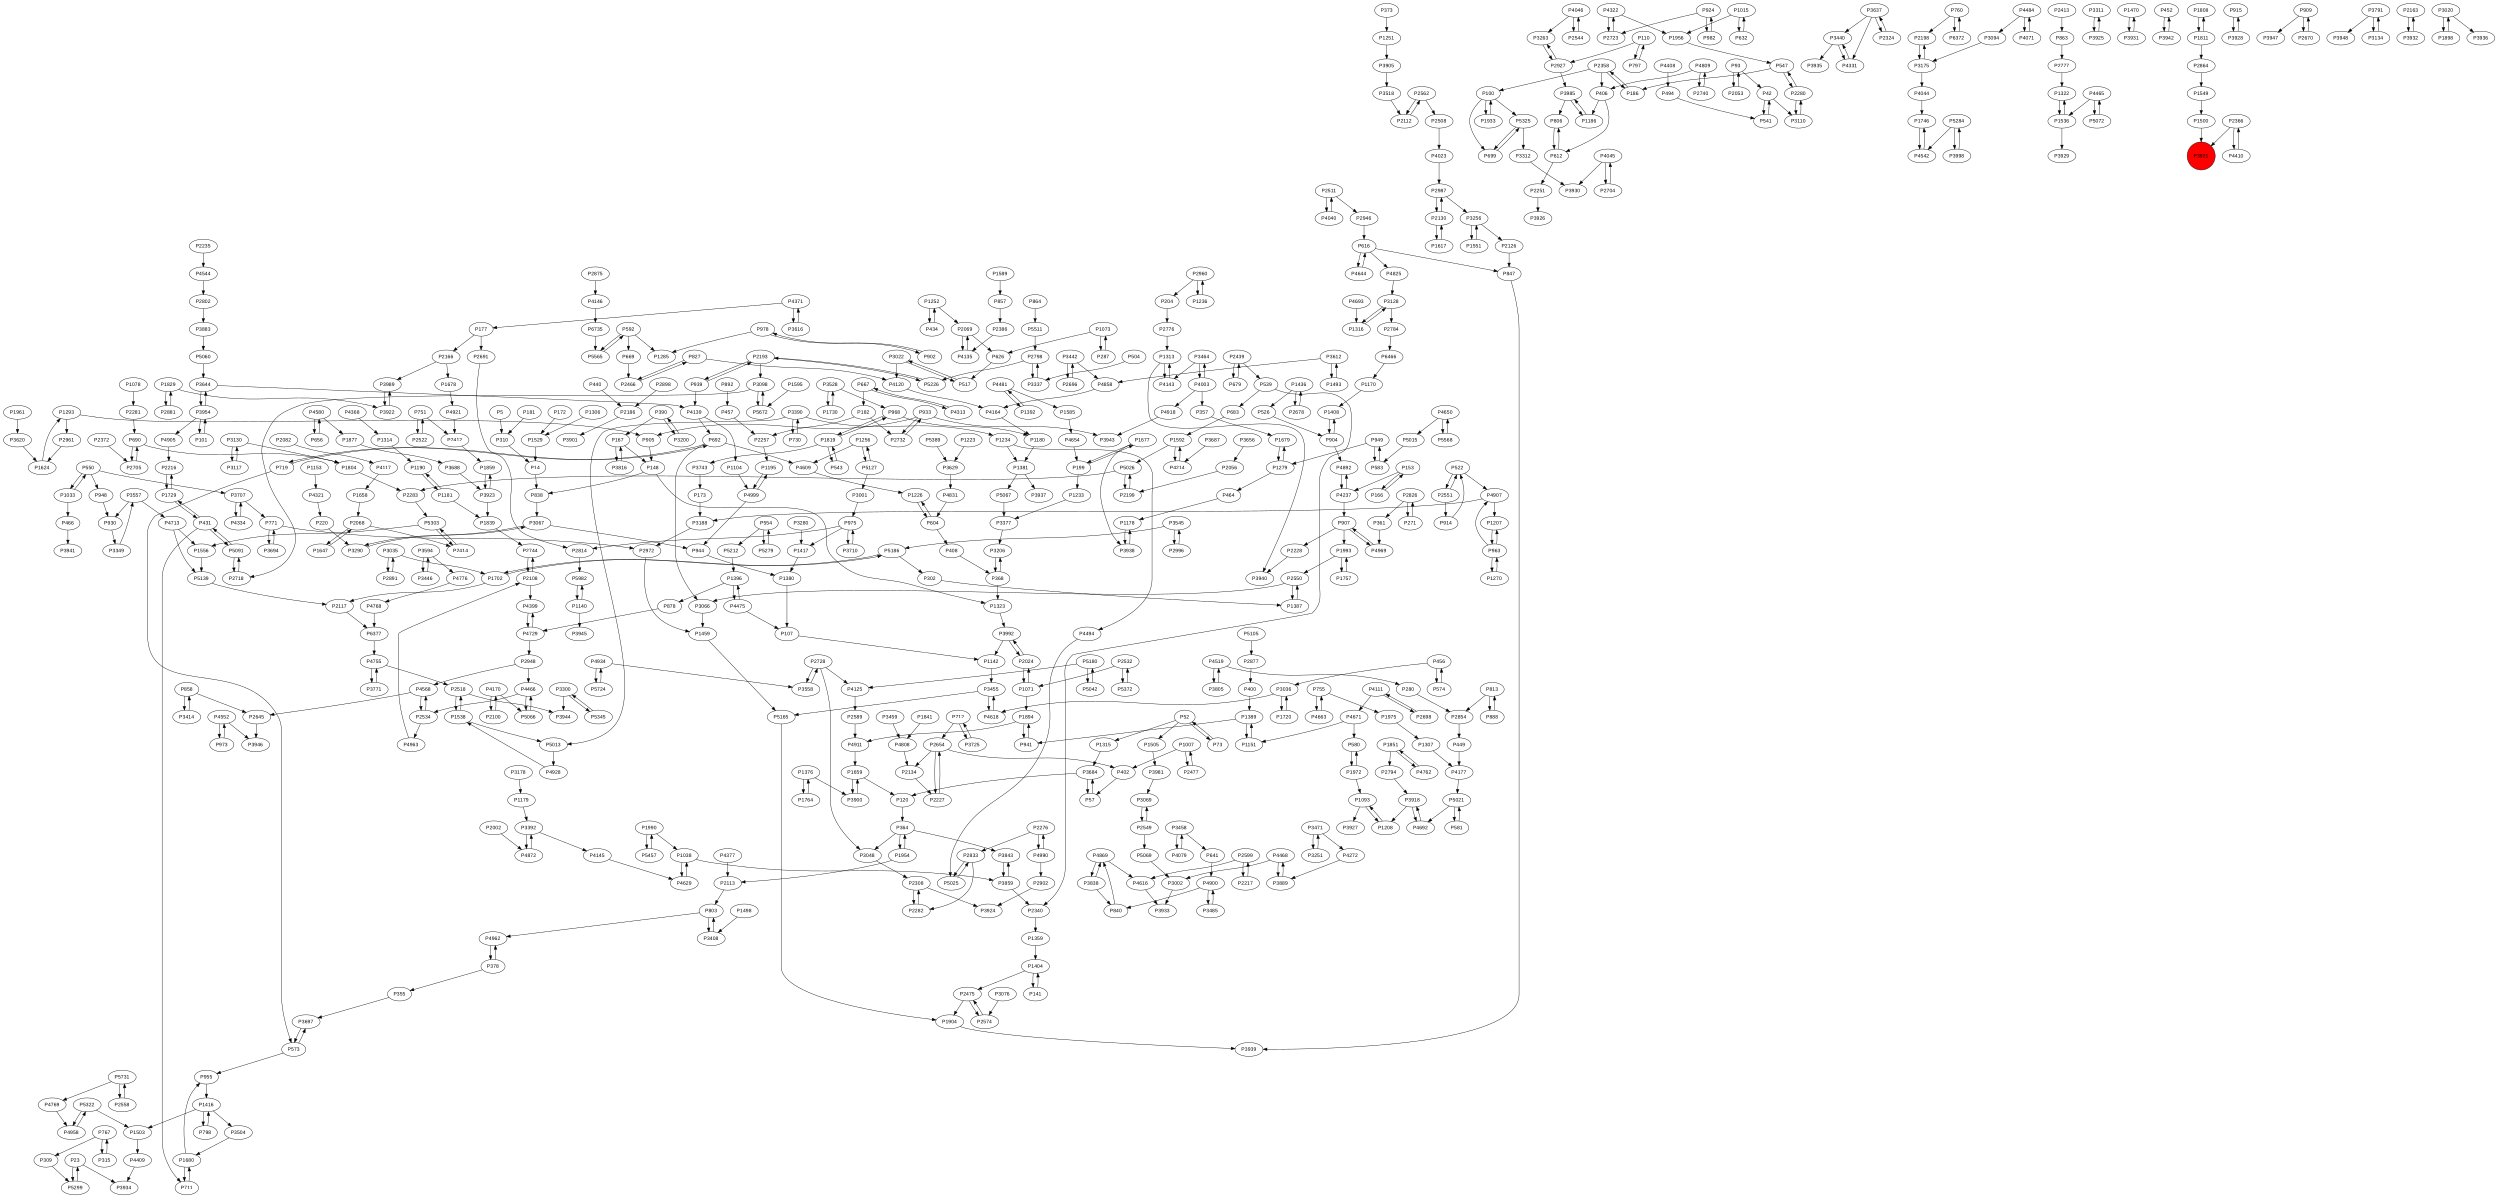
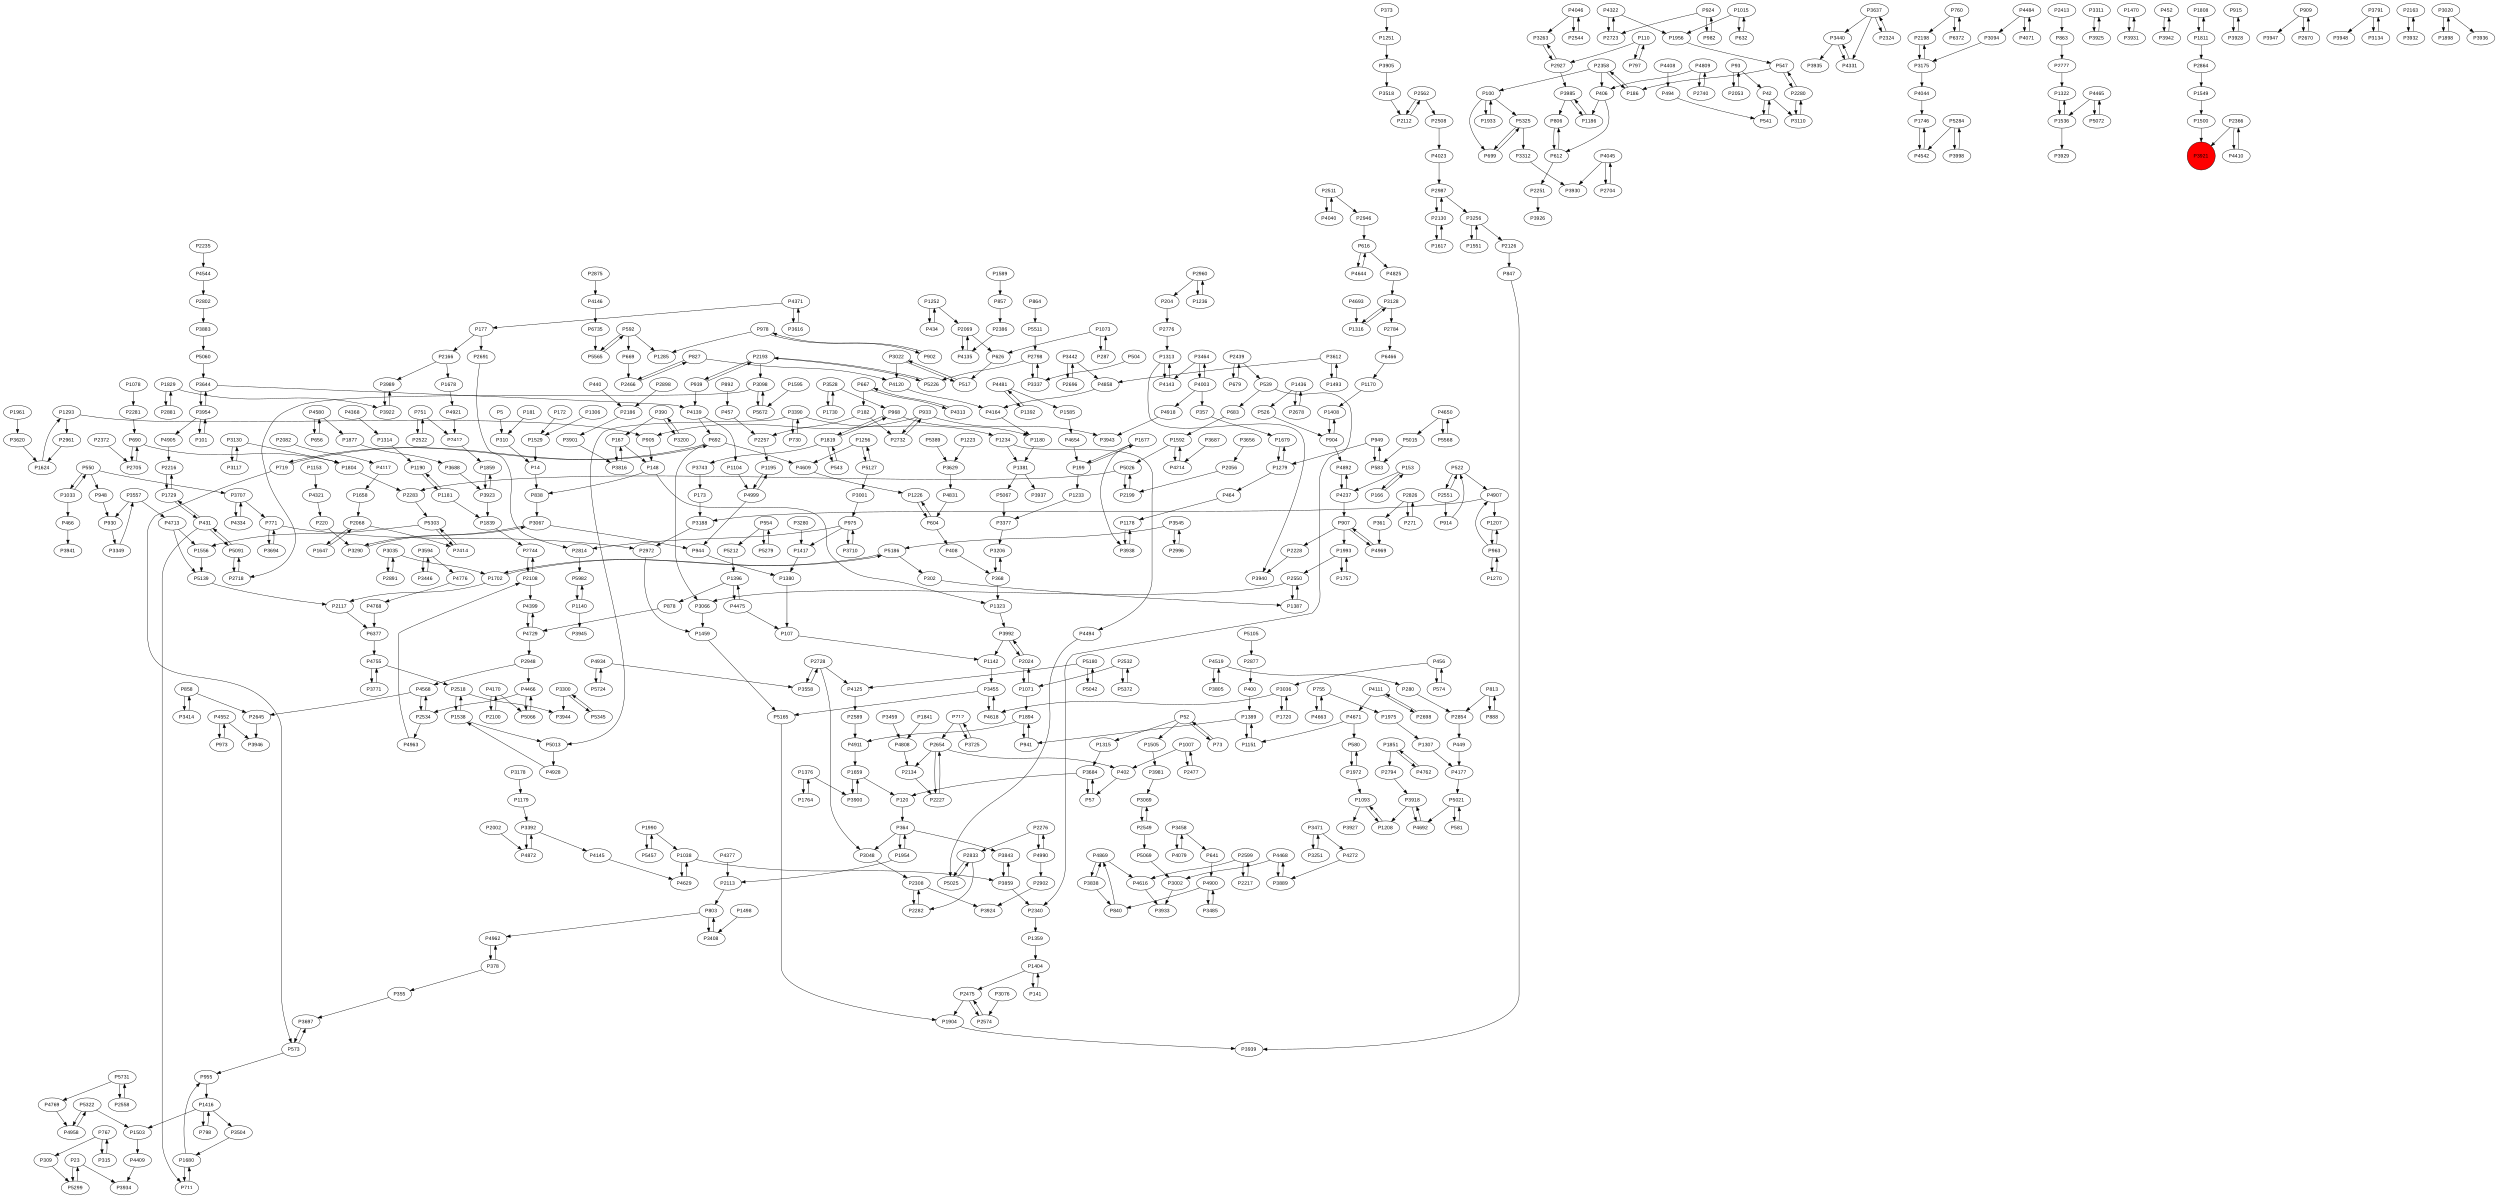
edge "P616" -> "P847": removed
edge "P3901" -> "P3816": added
